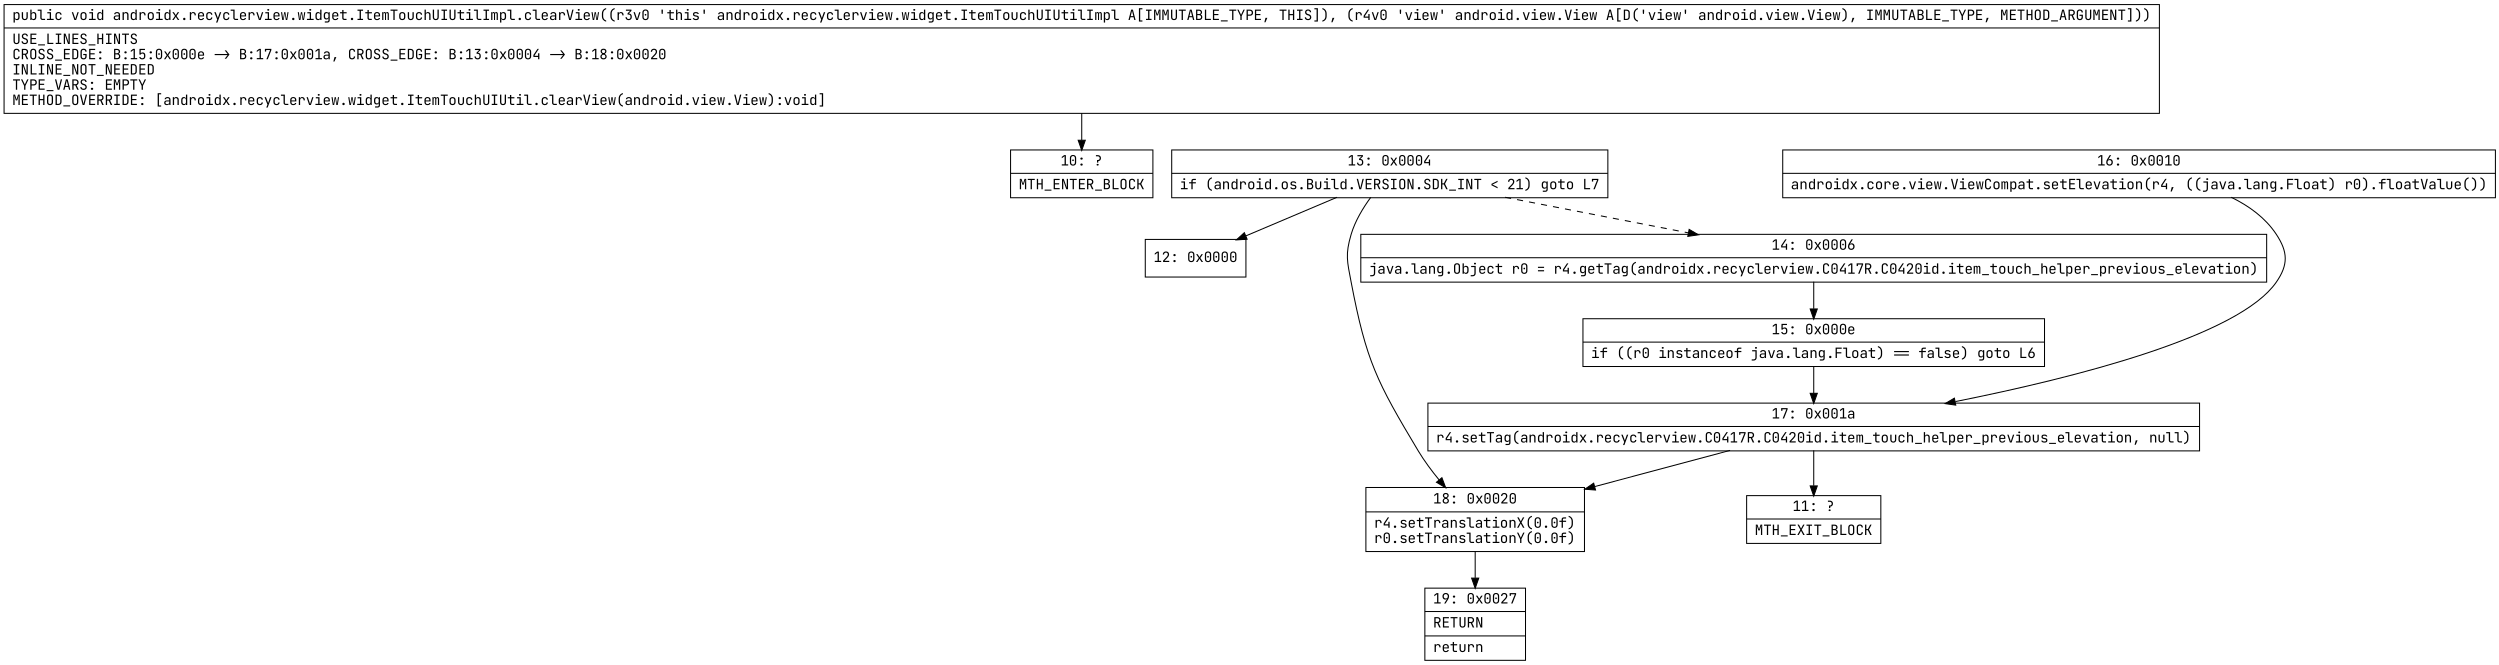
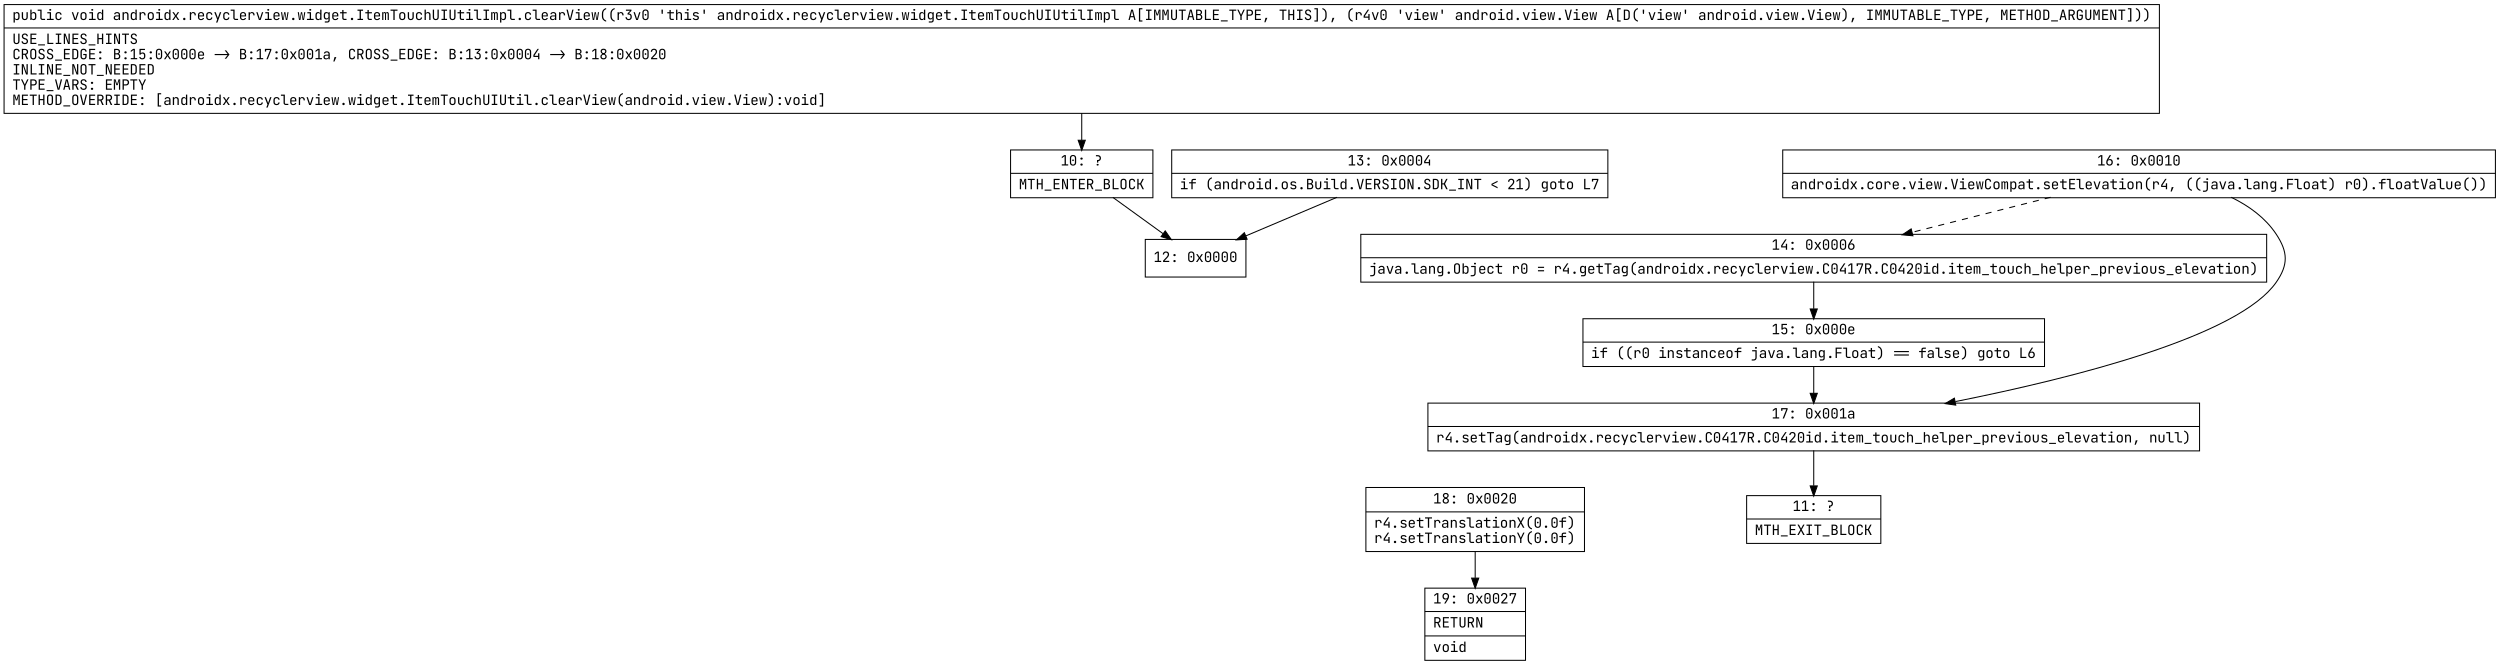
edge "10: ?" -> "12: 0x0000": added
edge "13: 0x0004" -> "14: 0x0006": now "16: 0x0010" -> "14: 0x0006"
edge "13: 0x0004" -> "18: 0x0020": removed
edge "17: 0x001a" -> "18: 0x0020": removed
node "18: 0x0020": text "r0.setTranslationY(0.0f)" -> "r4.setTranslationY(0.0f)"
node "19: 0x0027": text "return" -> "void"
